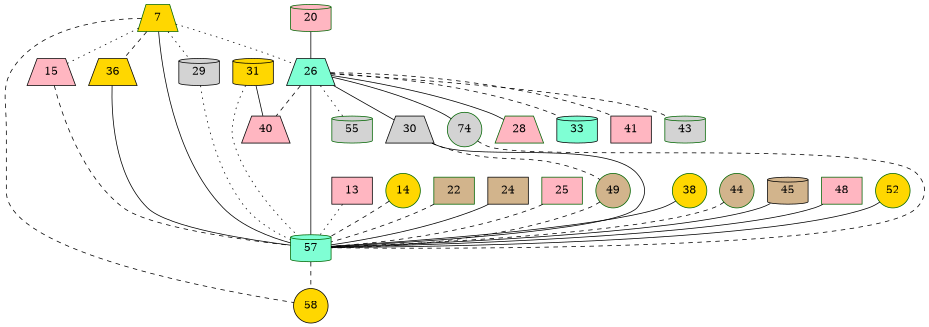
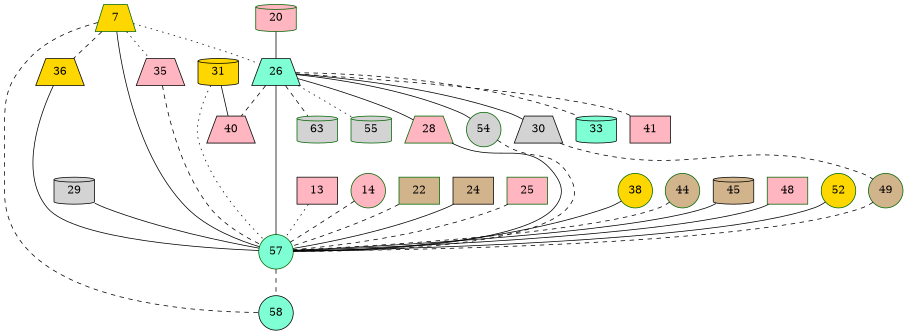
edge "7" -- "29": removed
node "15": label "15" -> "35"
node "74": label "74" -> "54"
node "43": label "43" -> "63"
edge "29" -- "57": style dotted -> solid
node "14": fillcolor gold -> lightpink
edge "30" -- "57": now "28" -- "57"
node "57": shape cylinder -> circle
node "58": fillcolor gold -> aquamarine
